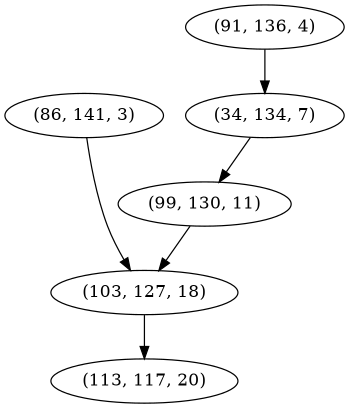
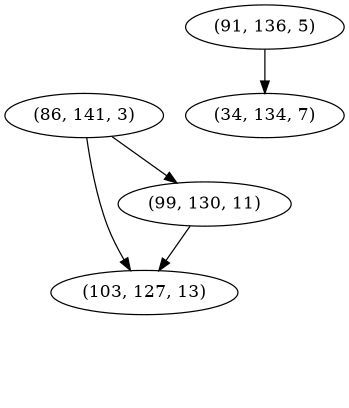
node "(91, 136, 4)": label "(91, 136, 4)" -> "(91, 136, 5)"
edge "(34, 134, 7)" -> "(99, 130, 11)": now "(86, 141, 3)" -> "(99, 130, 11)"
node "(103, 127, 18)": label "(103, 127, 18)" -> "(103, 127, 13)"
node "(113, 117, 20)": removed
